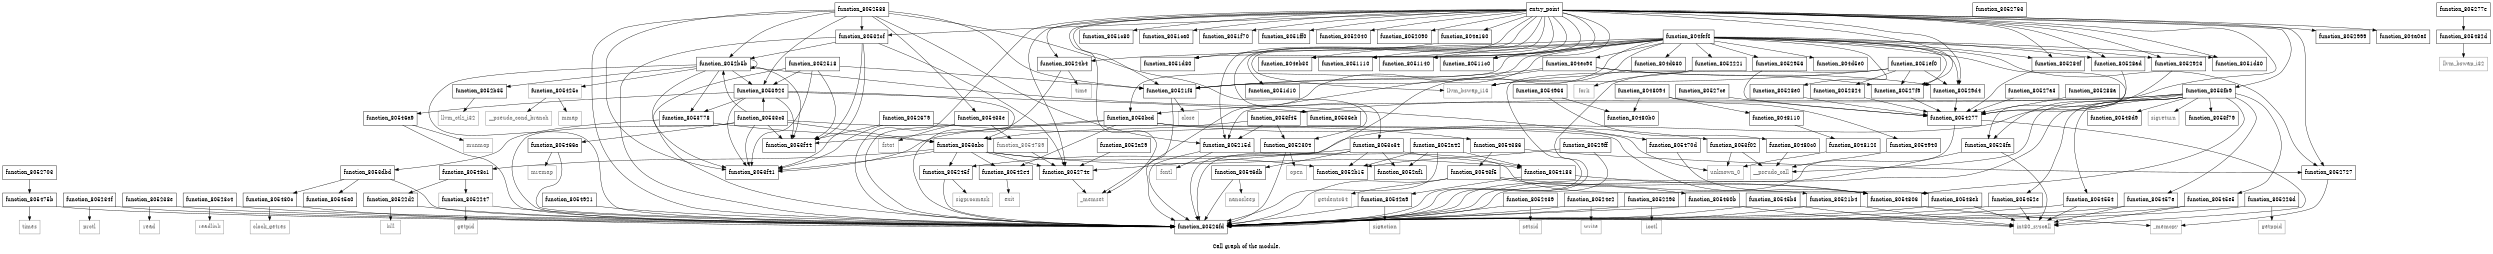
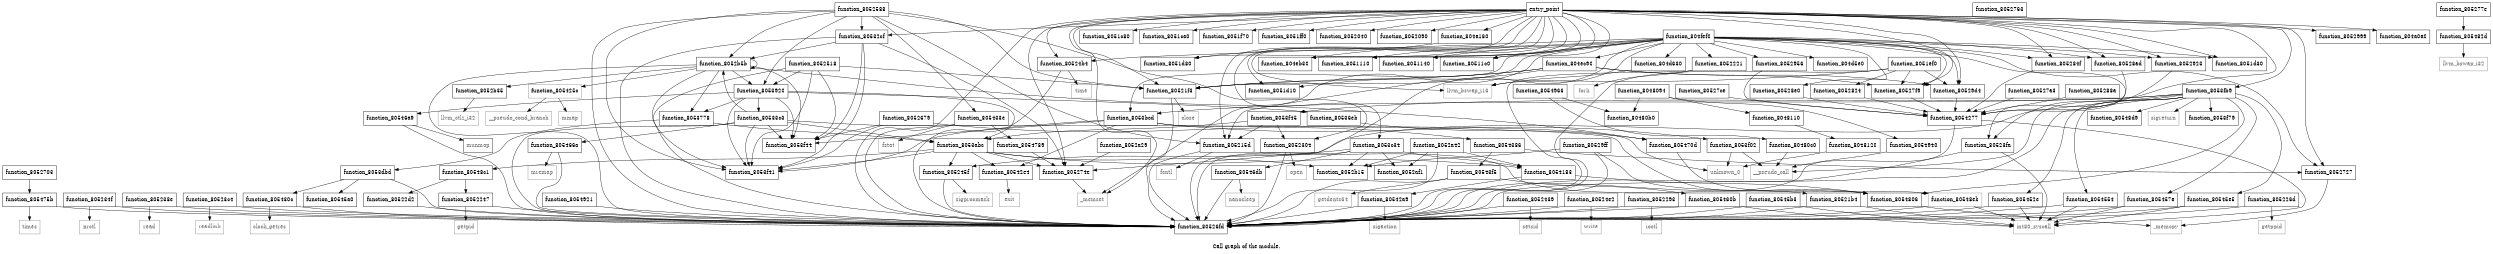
edge "function_804ec90" -> "function_8051d10": added
edge "function_80533c3" -> "function_8053920": reversed
edge "function_80536eb" -> "function_805470d": added
node "munmap": color gray50 -> black
node "function_8054789": fontcolor gray50 -> black
edge "function_80543f5" -> "function_8054806": now "function_80529ff" -> "function_8054806"
node "function_8052247": color gray50 -> black
node "function_80548eb": color black -> gray50
node "kill": removed
